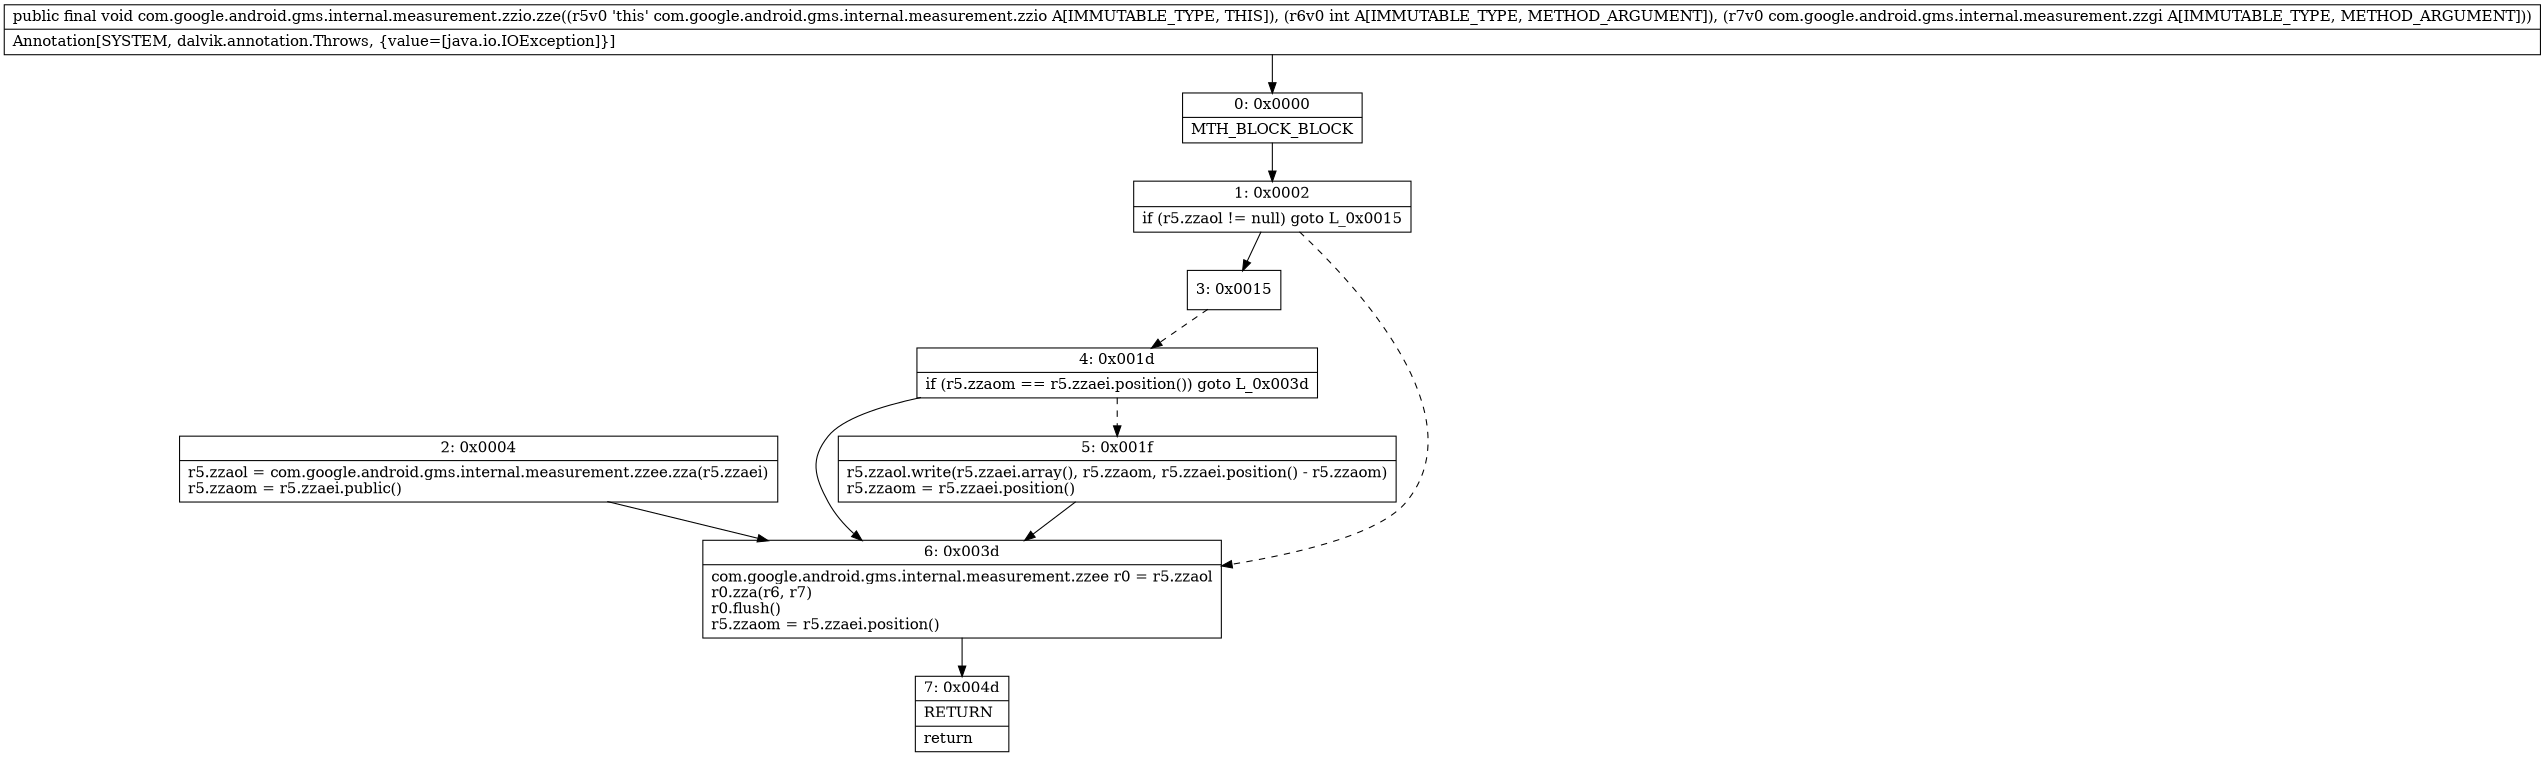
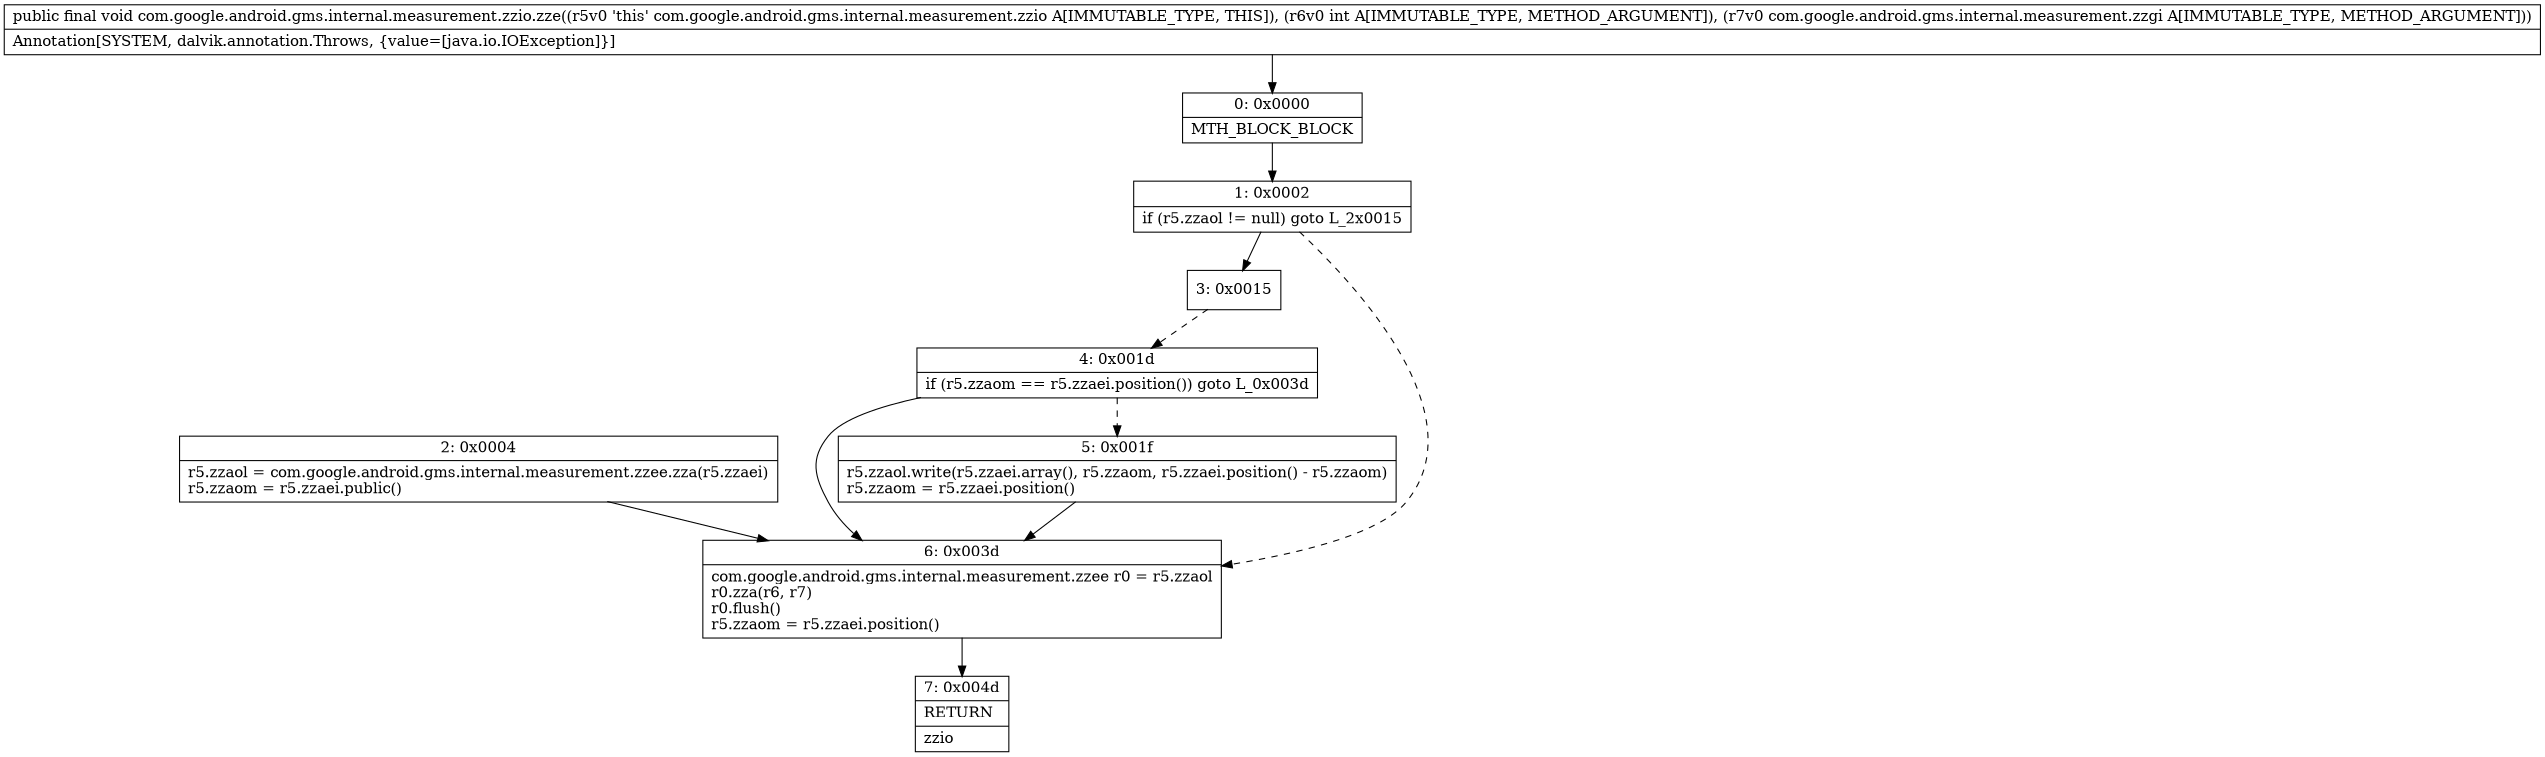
node "1: 0x0002": text "if (r5.zzaol != null) goto L_0x0015" -> "if (r5.zzaol != null) goto L_2x0015"
node "7: 0x004d": text "return" -> "zzio"
